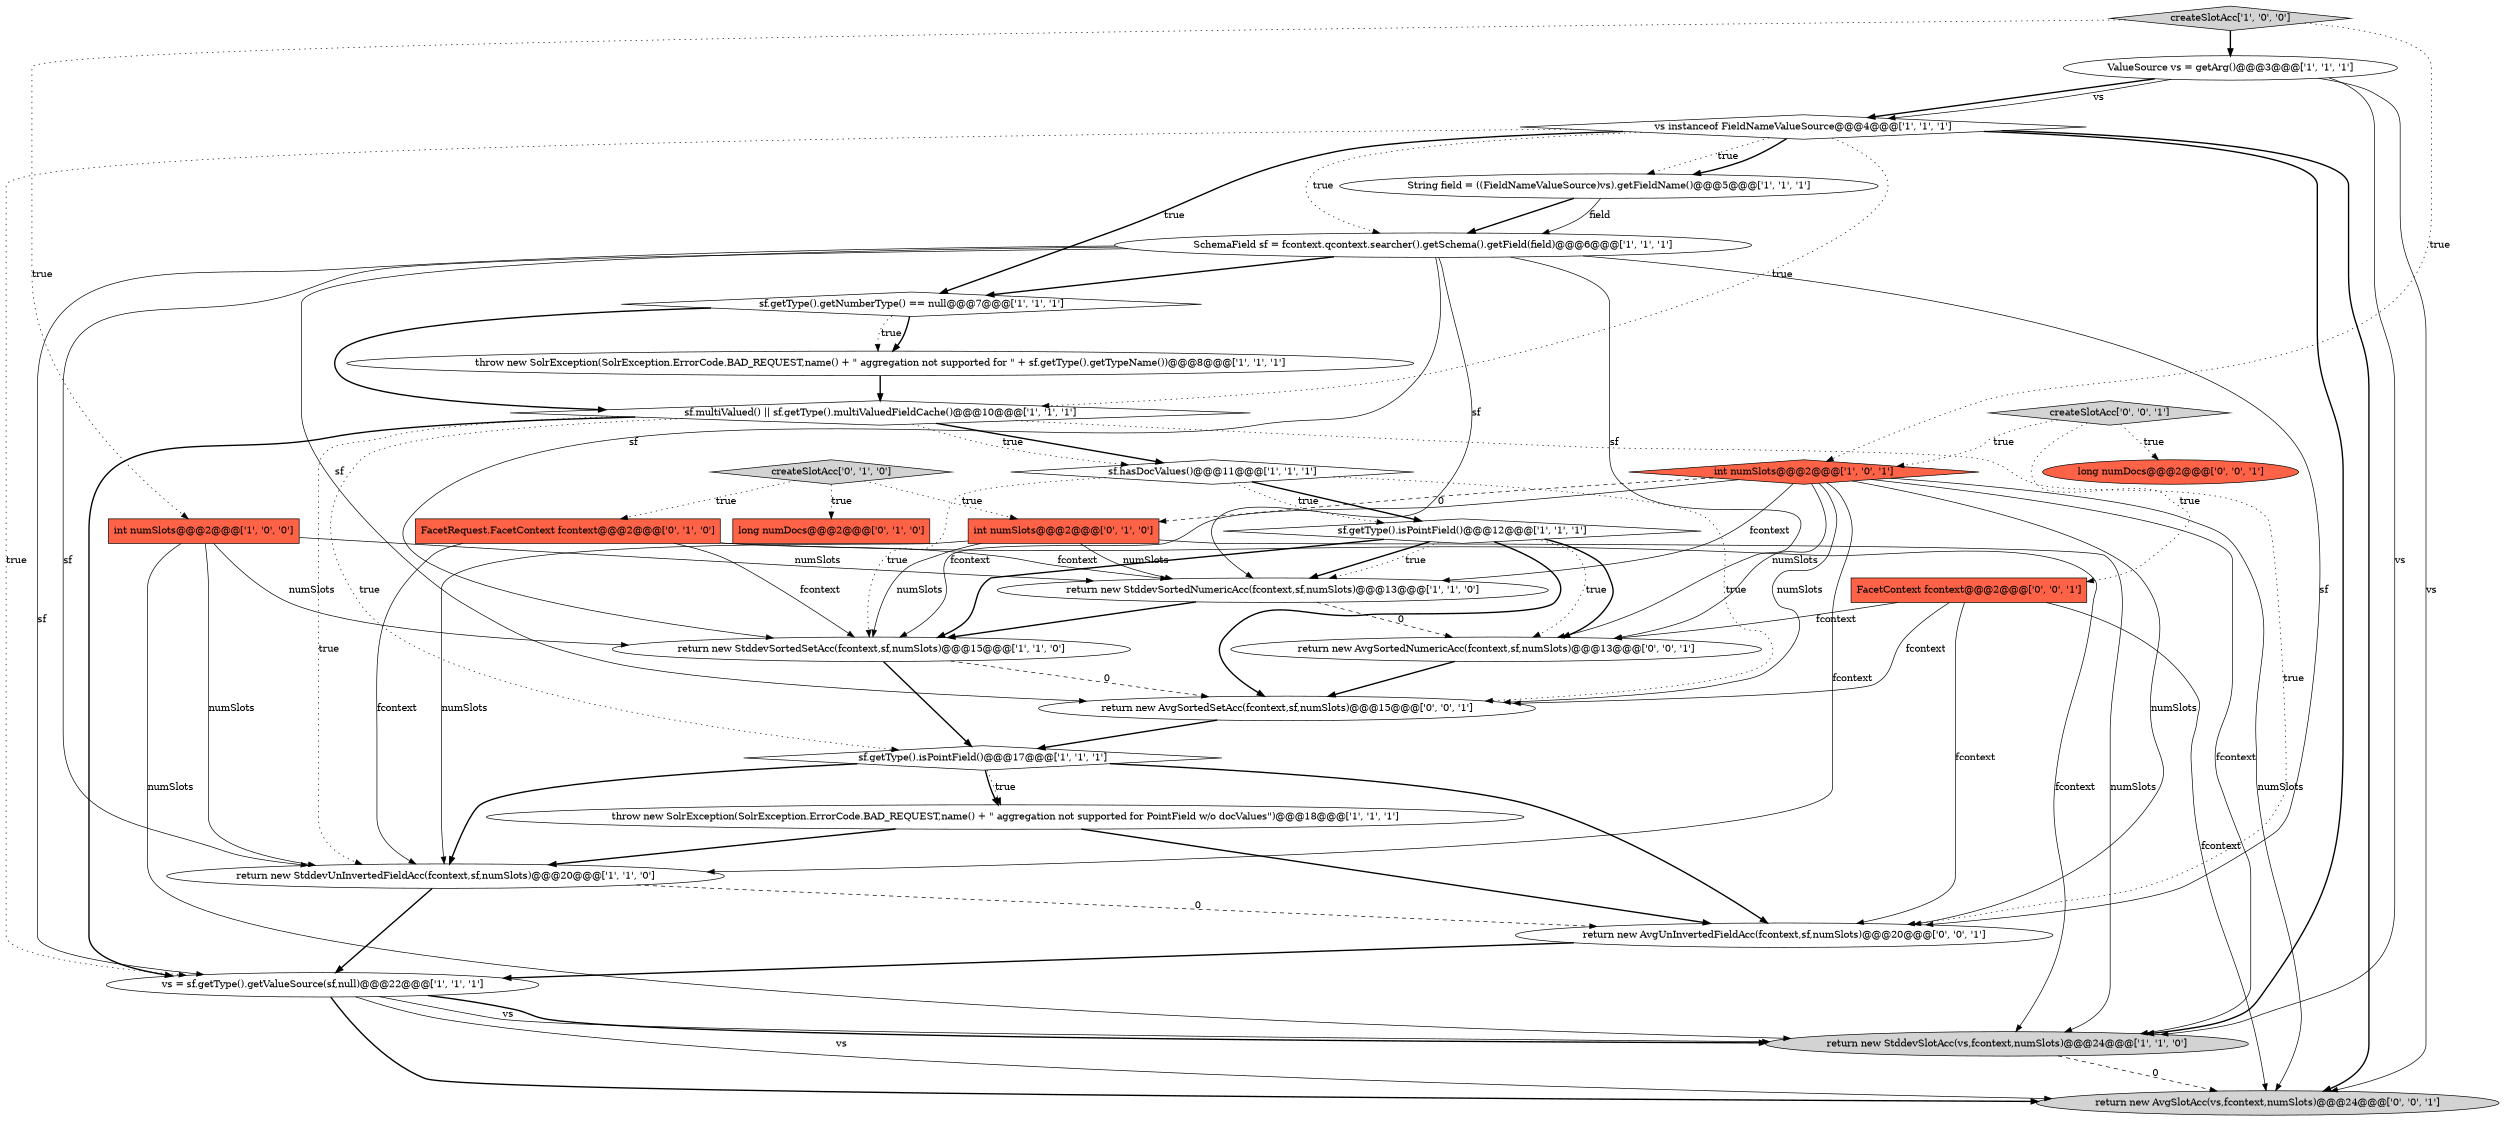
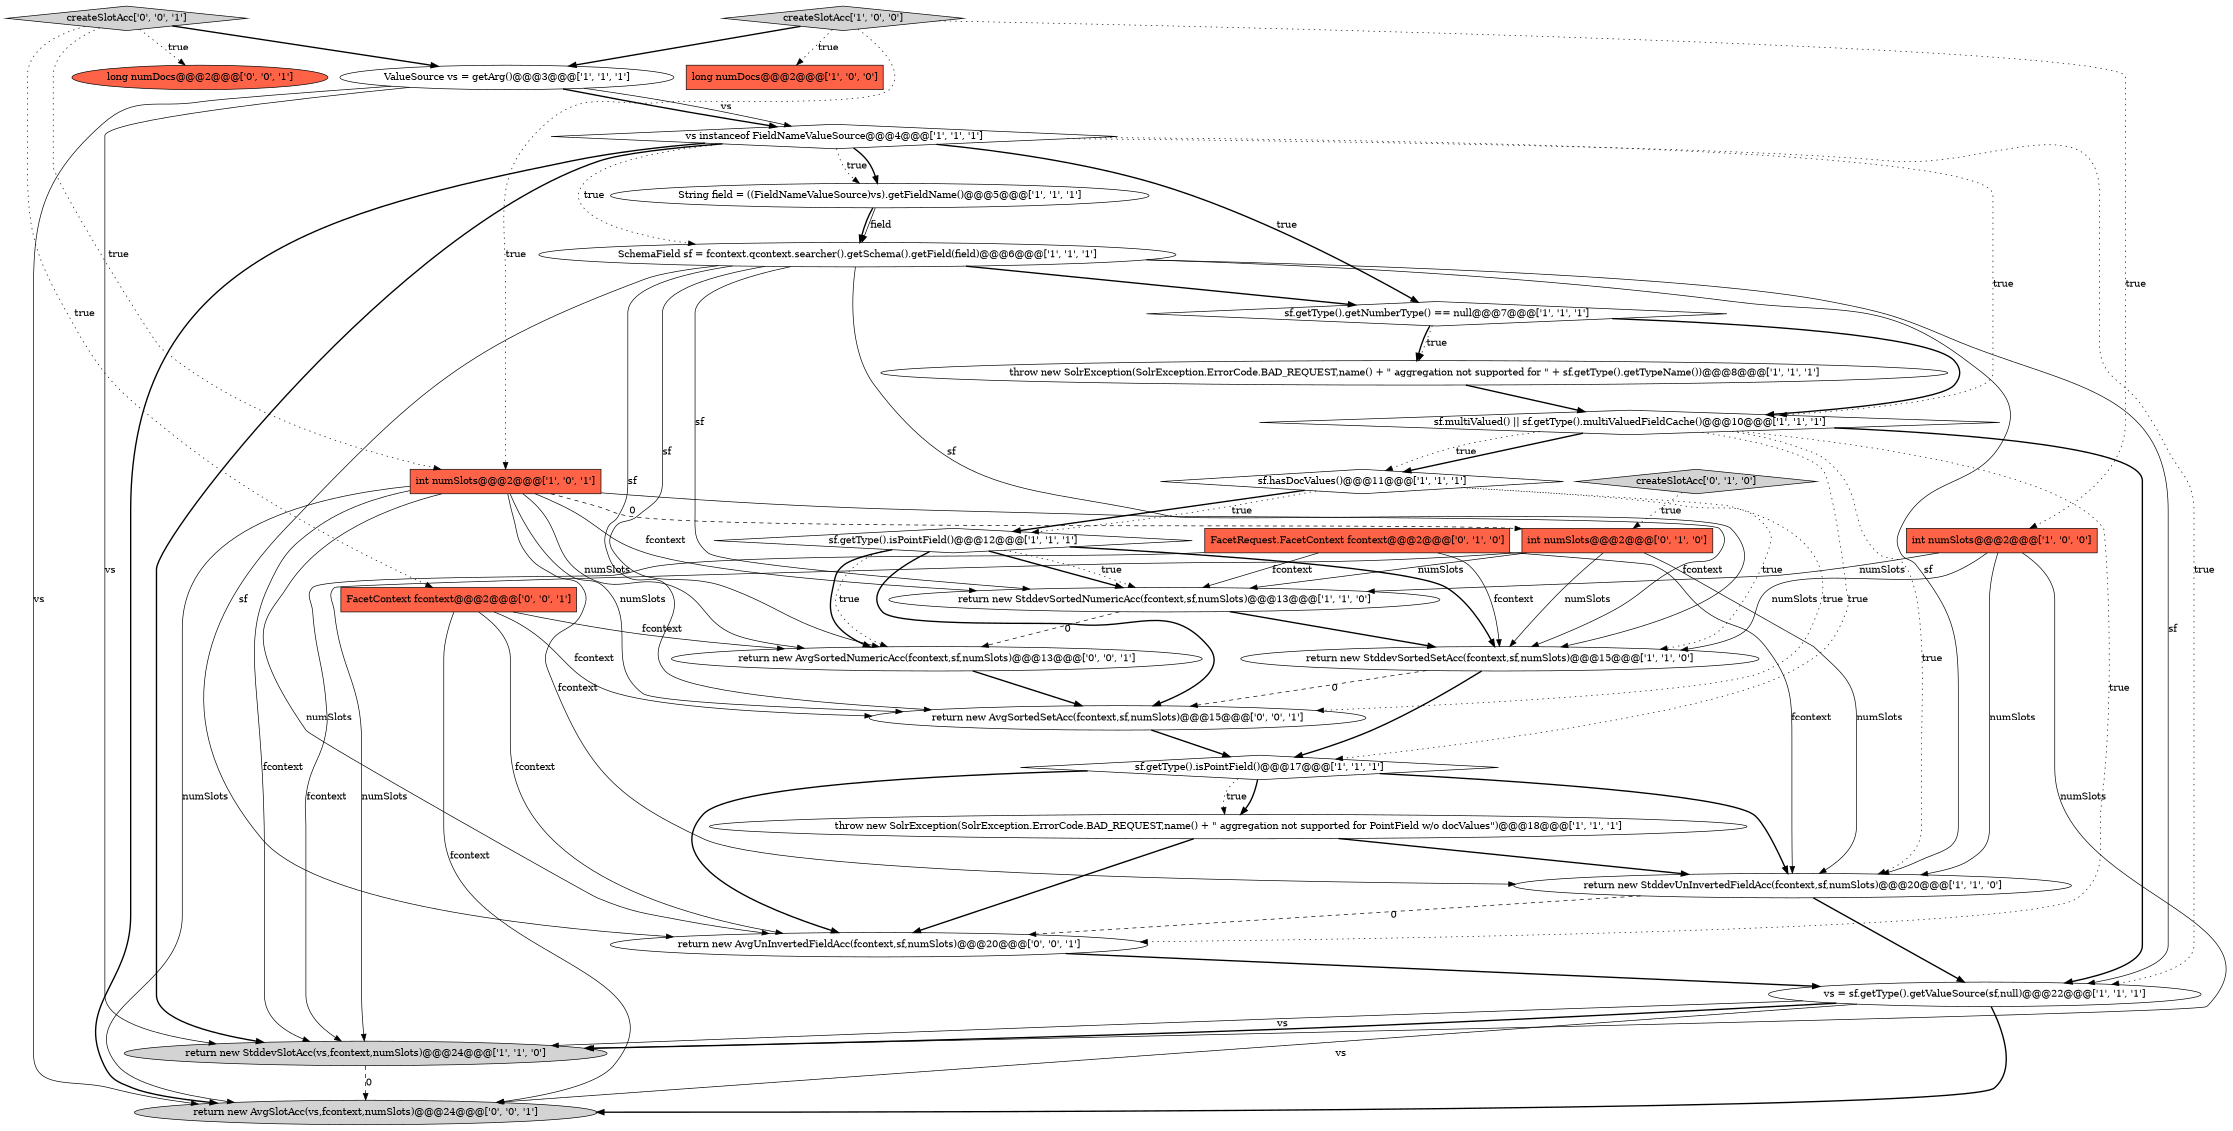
edge "createSlotAcc['0', '0', '1']" -> "ValueSource vs = getArg()@@@3@@@['1', '1', '1']": added
node "long numDocs@@@2@@@['1', '0', '0']": added
node "int numSlots@@@2@@@['1', '0', '1']": shape diamond -> box
edge "createSlotAcc['0', '1', '0']" -> "FacetRequest.FacetContext fcontext@@@2@@@['0', '1', '0']": removed, label "true"
node "long numDocs@@@2@@@['0', '1', '0']": removed
